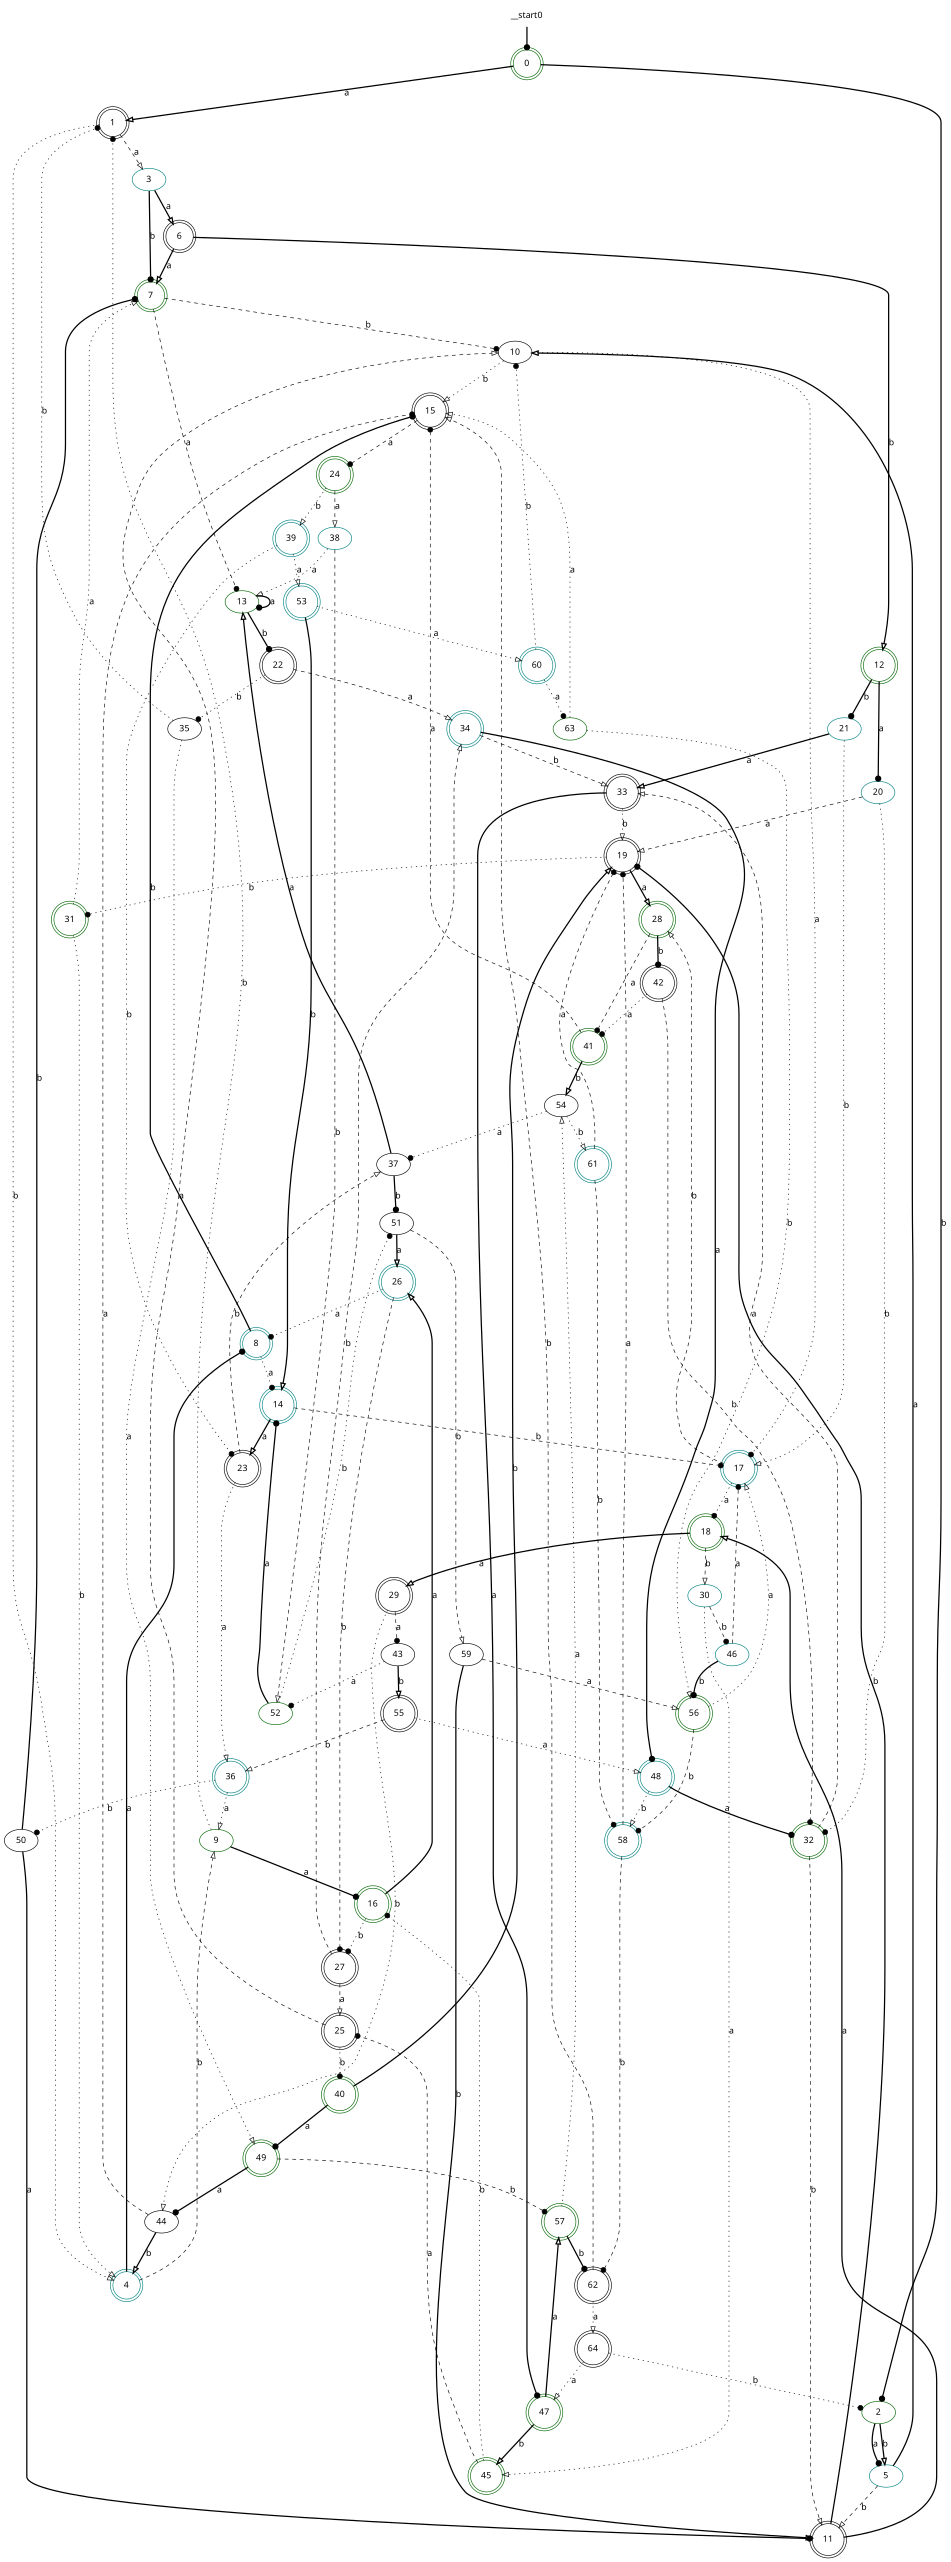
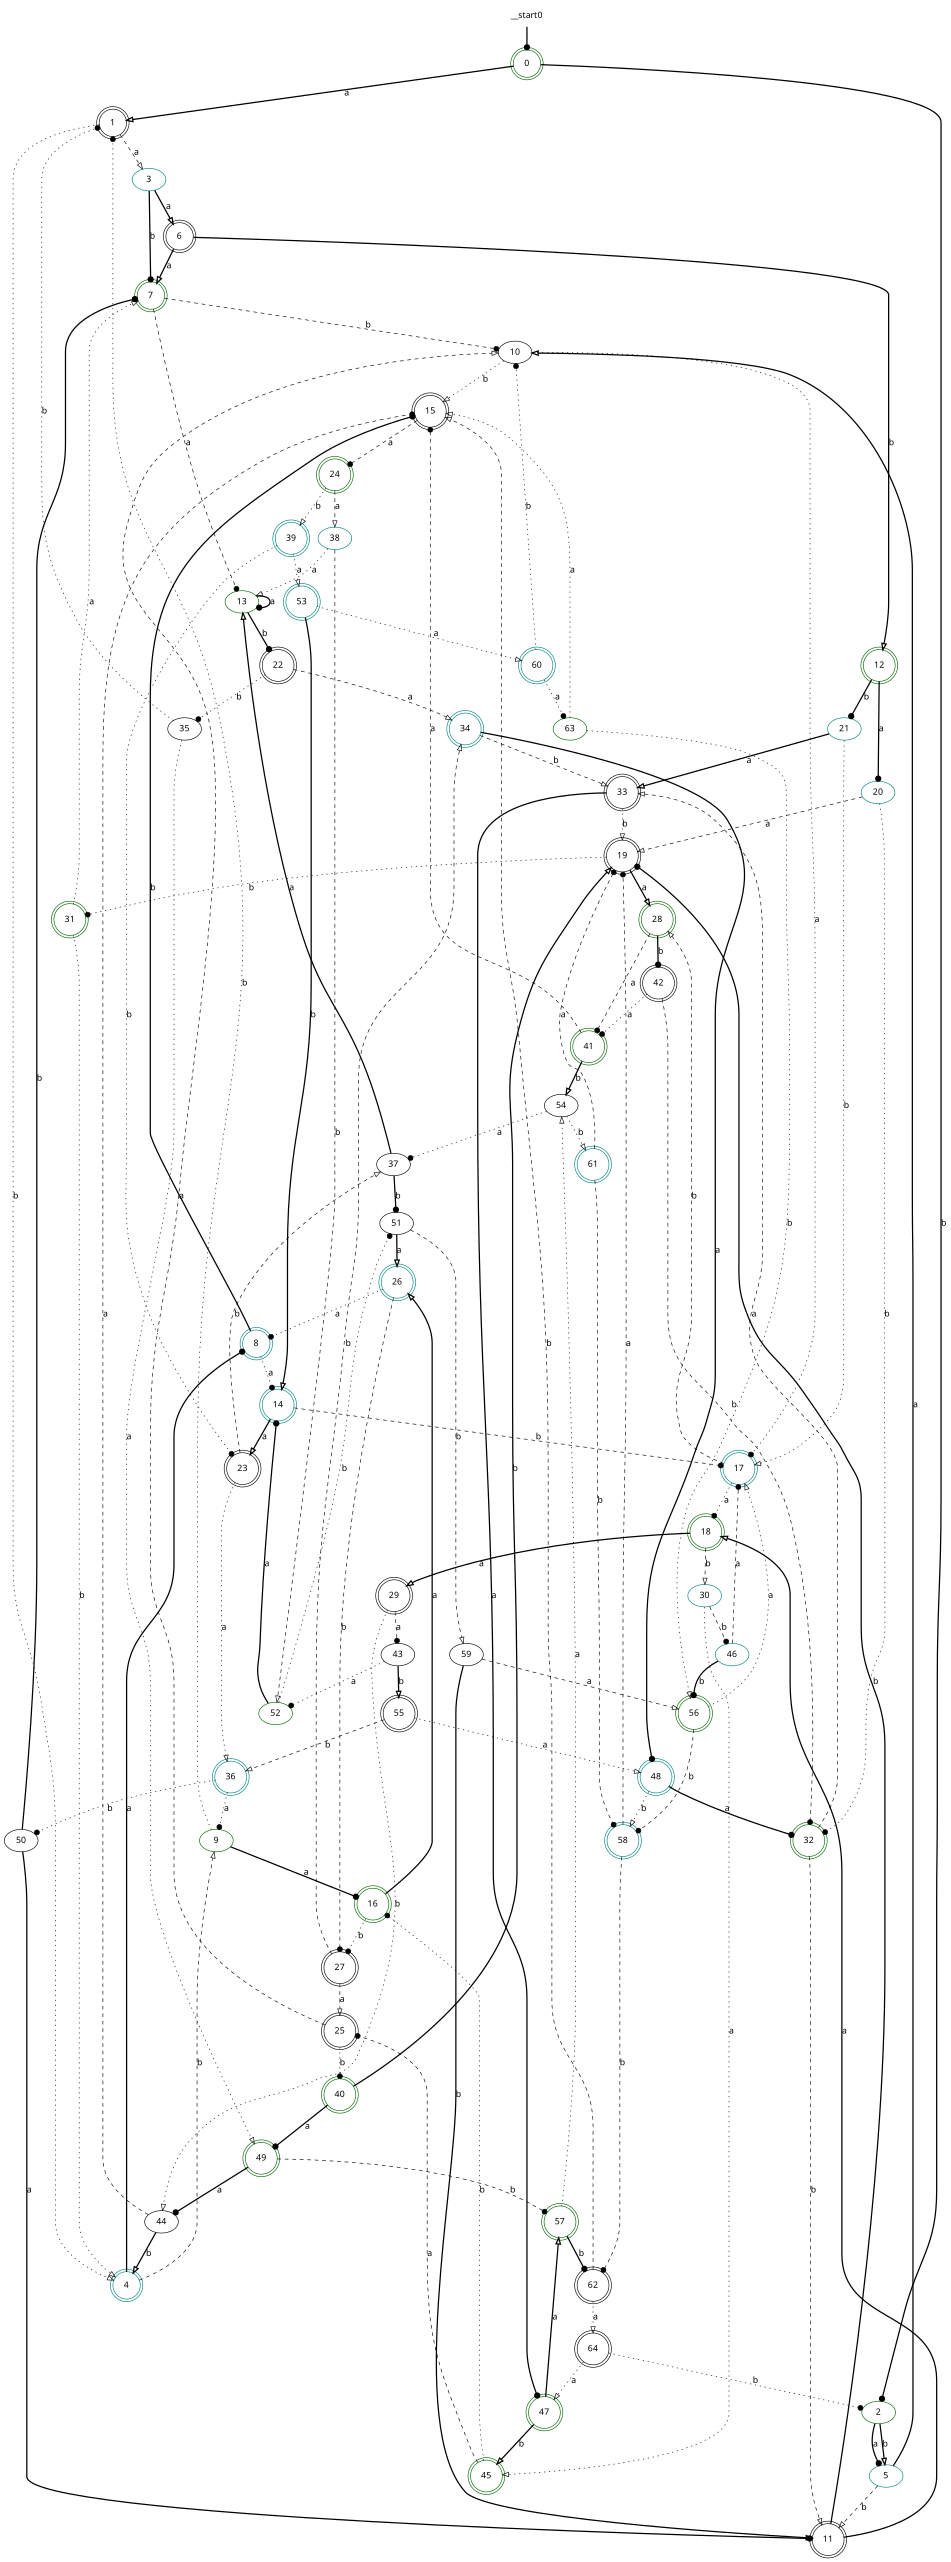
edge "36" -> "9": arrowhead onormal -> dot
